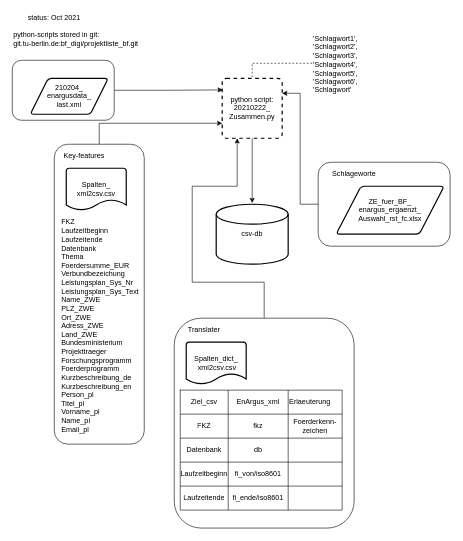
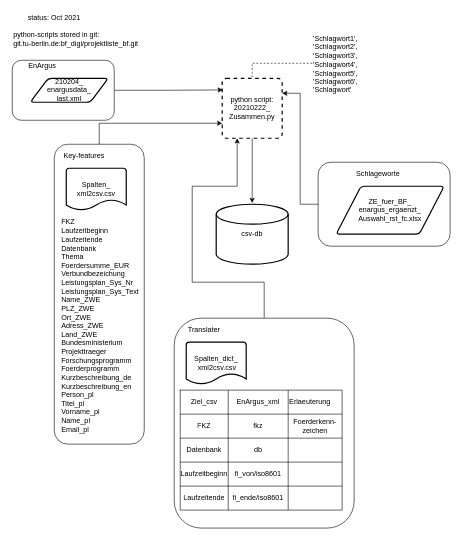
node "EnArgus": added
node "210204_ enargusdata_ last.xml": size 78x36 -> 78x24
node "Schlageworte": moved (354, 174) -> (378, 174)
